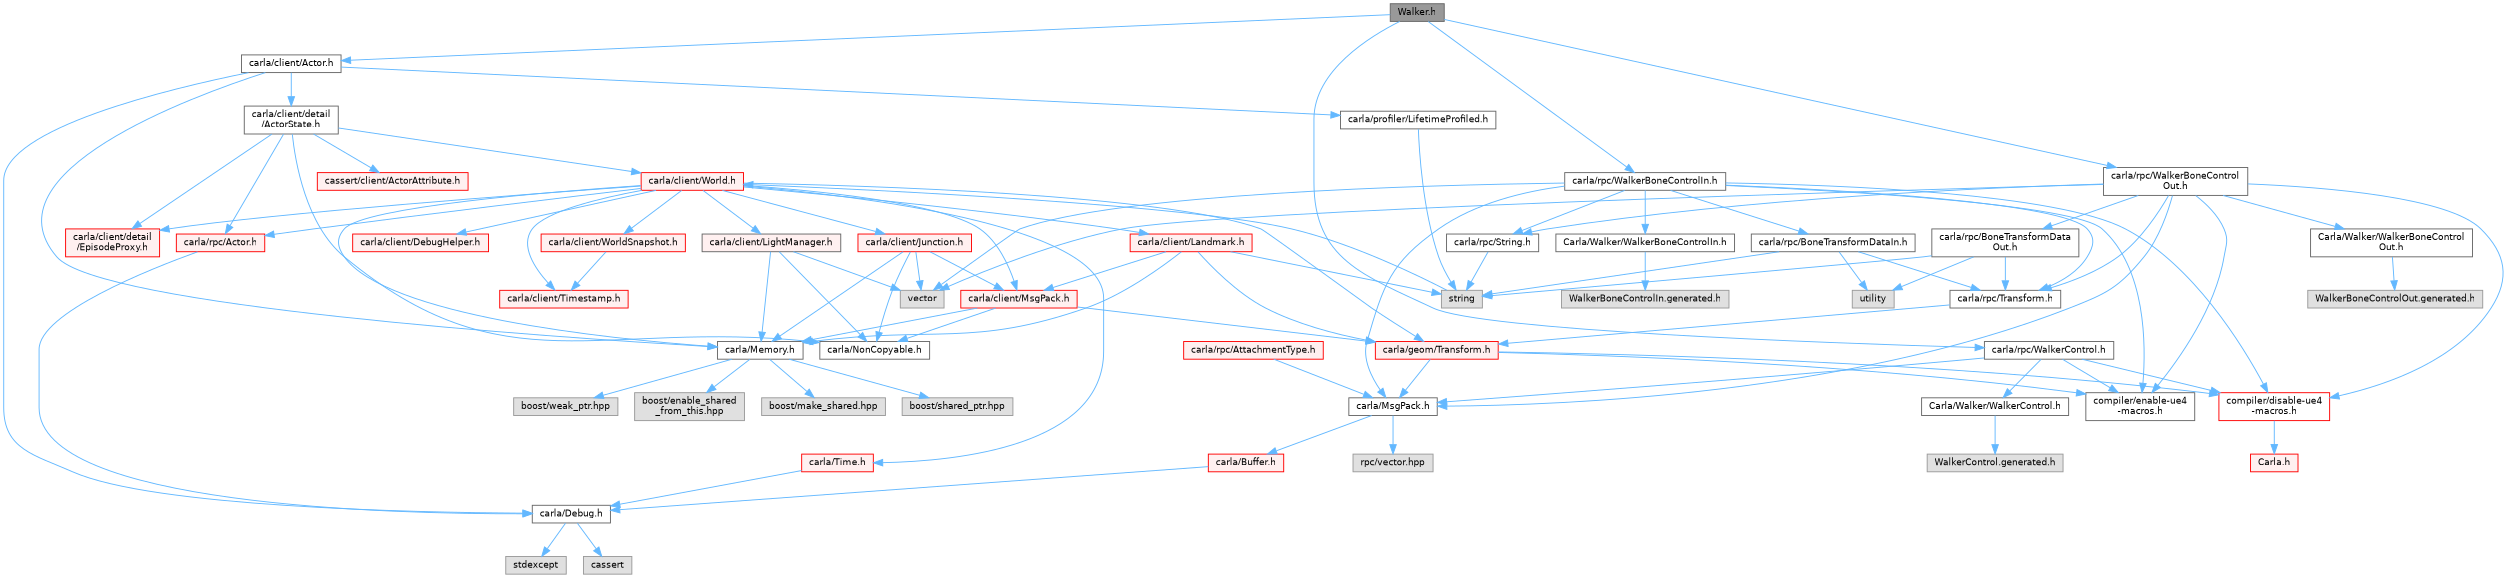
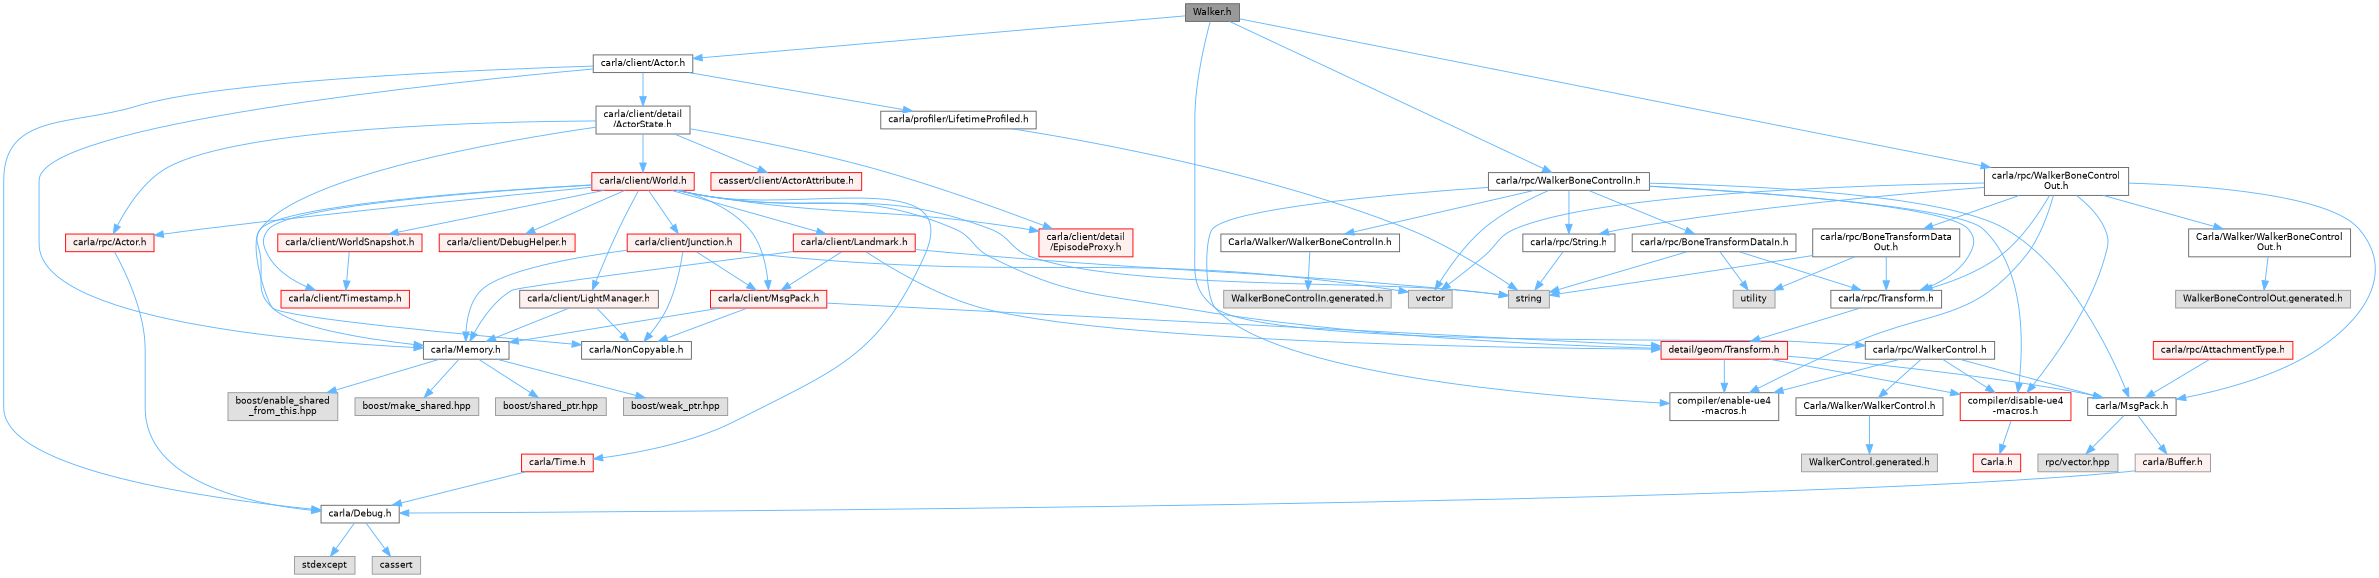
edge "string" -> "carla/client/World.h": reversed
edge "carla/client/LightManager.h" -> "vector": removed
node "carla/geom/Transform.h": label "carla/geom/Transform.h" -> "detail/geom/Transform.h"
node "carla/Buffer.h": color red -> grey60
